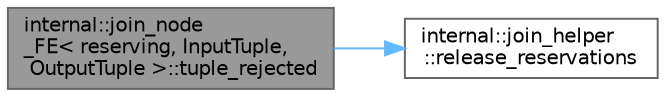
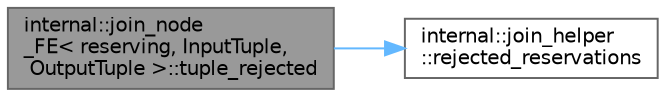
node "internal::join_helper ::release_reservations": label "internal::join_helper ::release_reservations" -> "internal::join_helper ::rejected_reservations"
